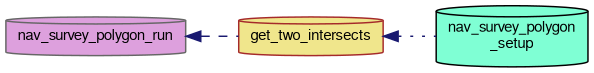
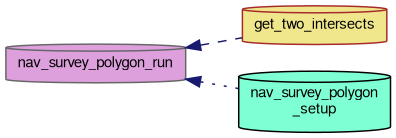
edge "nav_survey_polygon _setup" -> "get_two_intersects": now "nav_survey_polygon _setup" -> "nav_survey_polygon_run"
